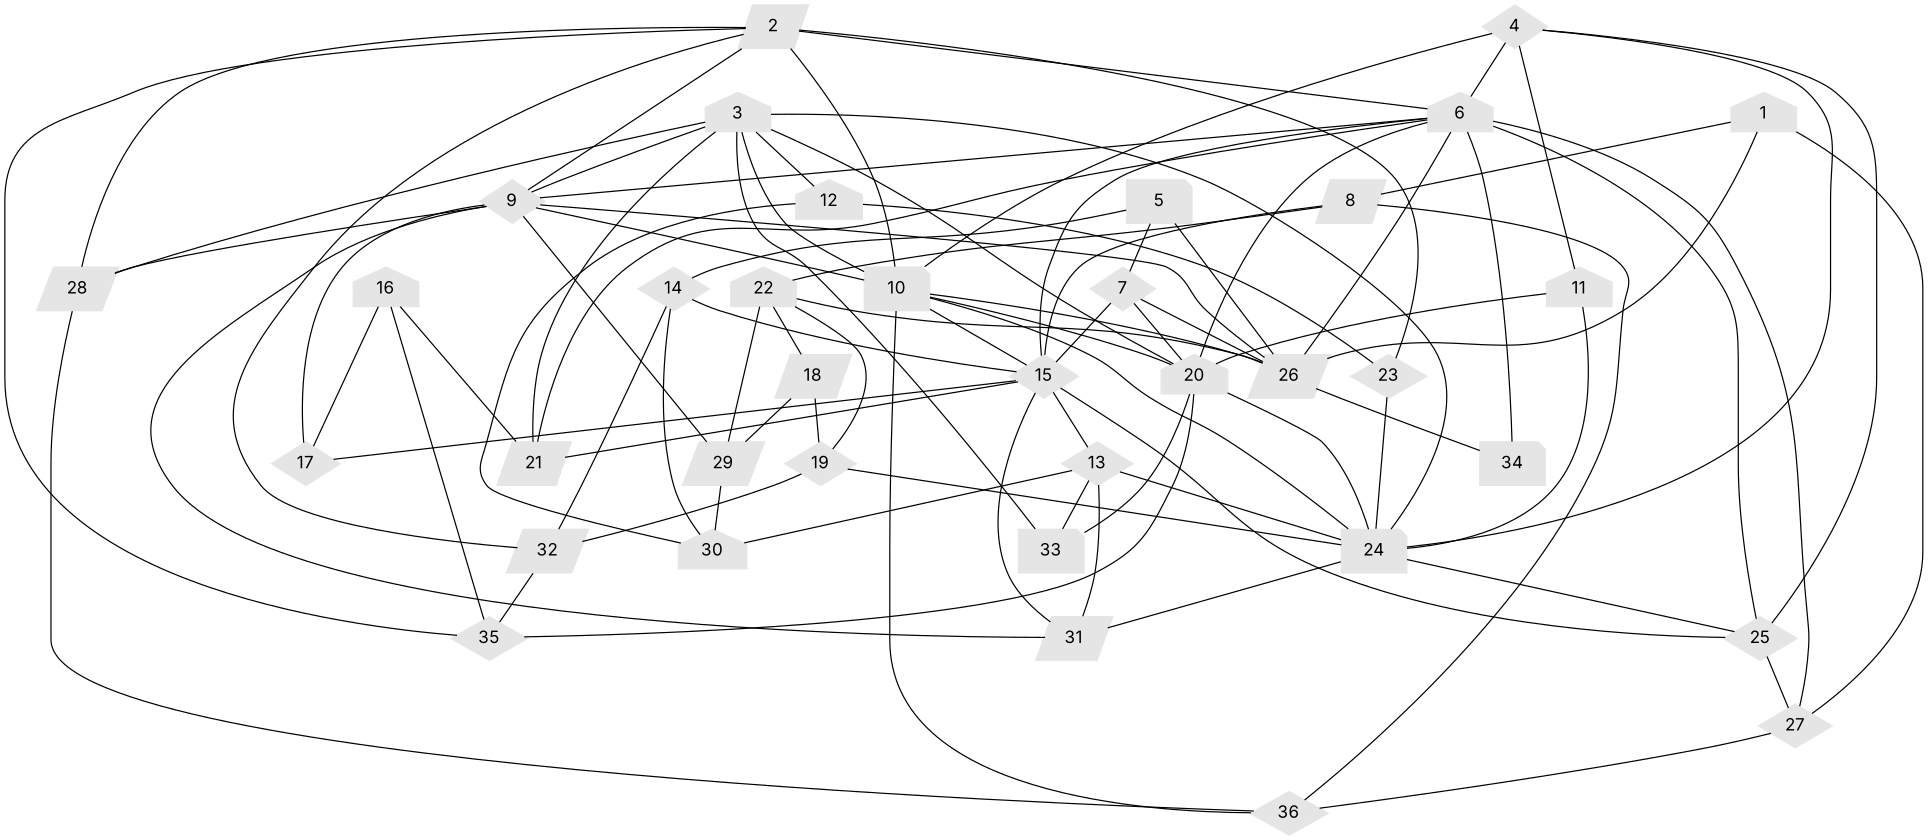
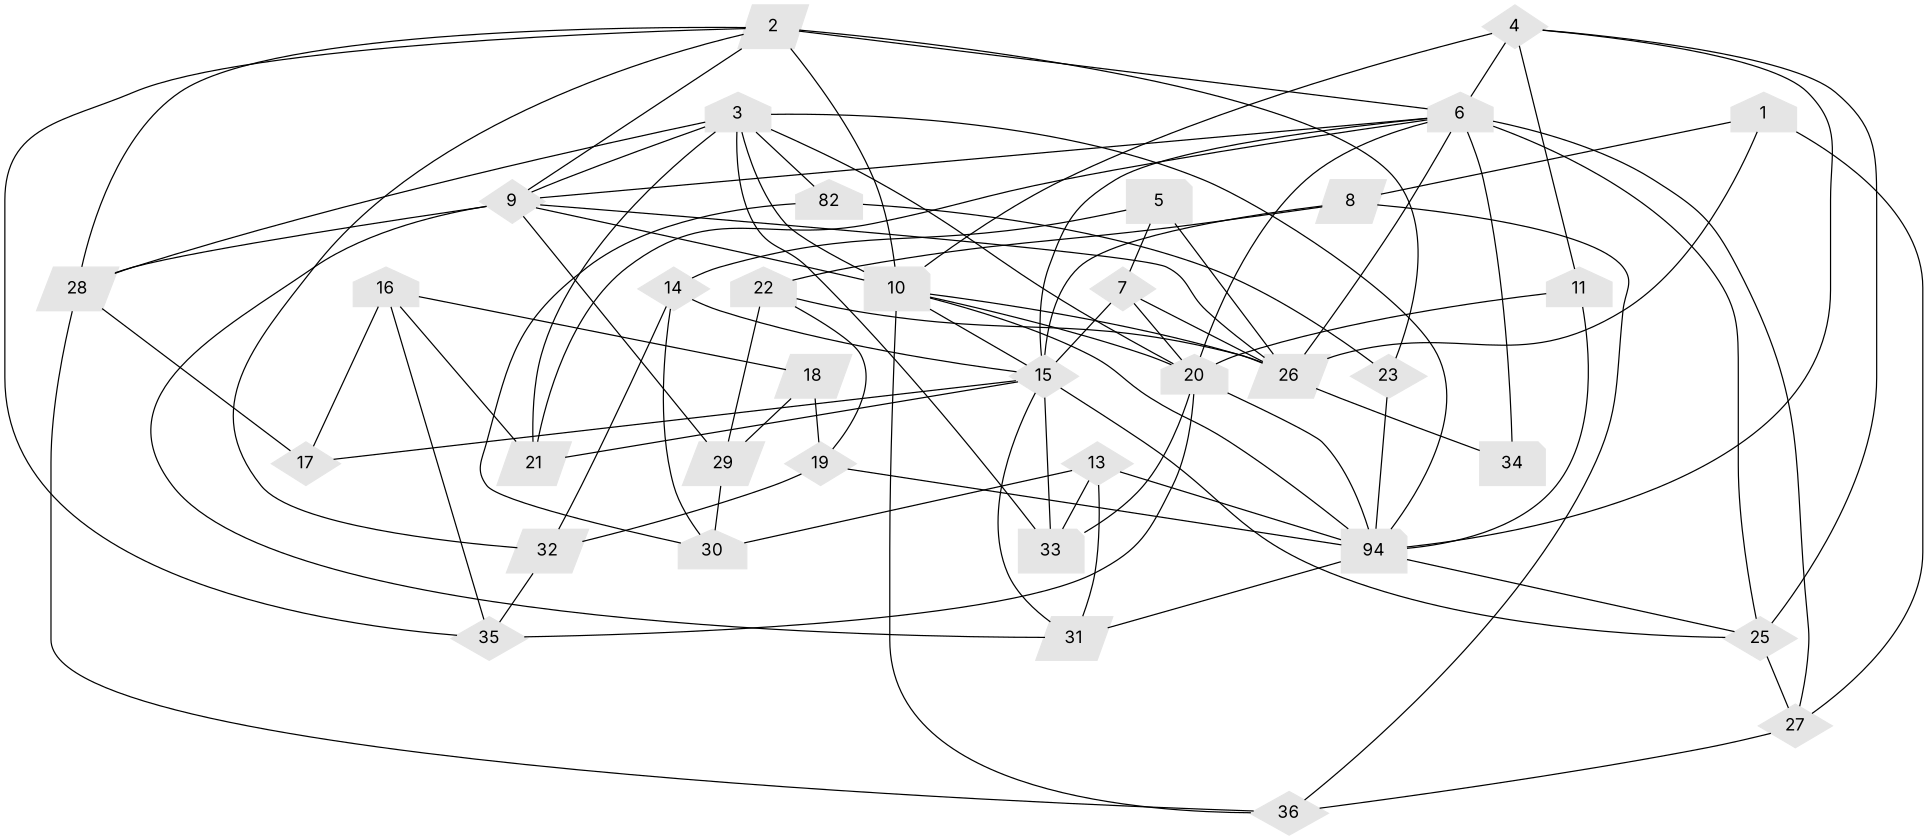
node "12": label "12" -> "82"
edge "9" -- "17": now "28" -- "17"
edge "22" -- "18": now "16" -- "18"
edge "15" -- "13": now "15" -- "33"
node "24": label "24" -> "94"
